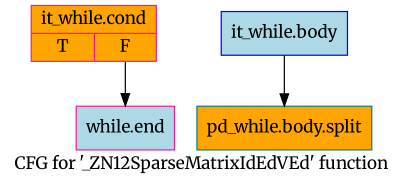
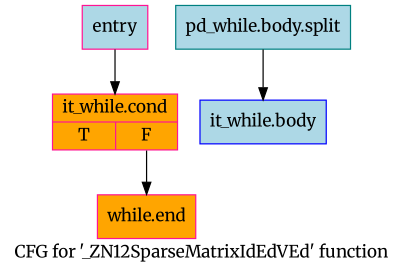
node "entry": added
edge "it_while.body" -> "pd_while.body.split": reversed
node "while.end": fillcolor lightblue -> orange
node "pd_while.body.split": fillcolor orange -> lightblue
